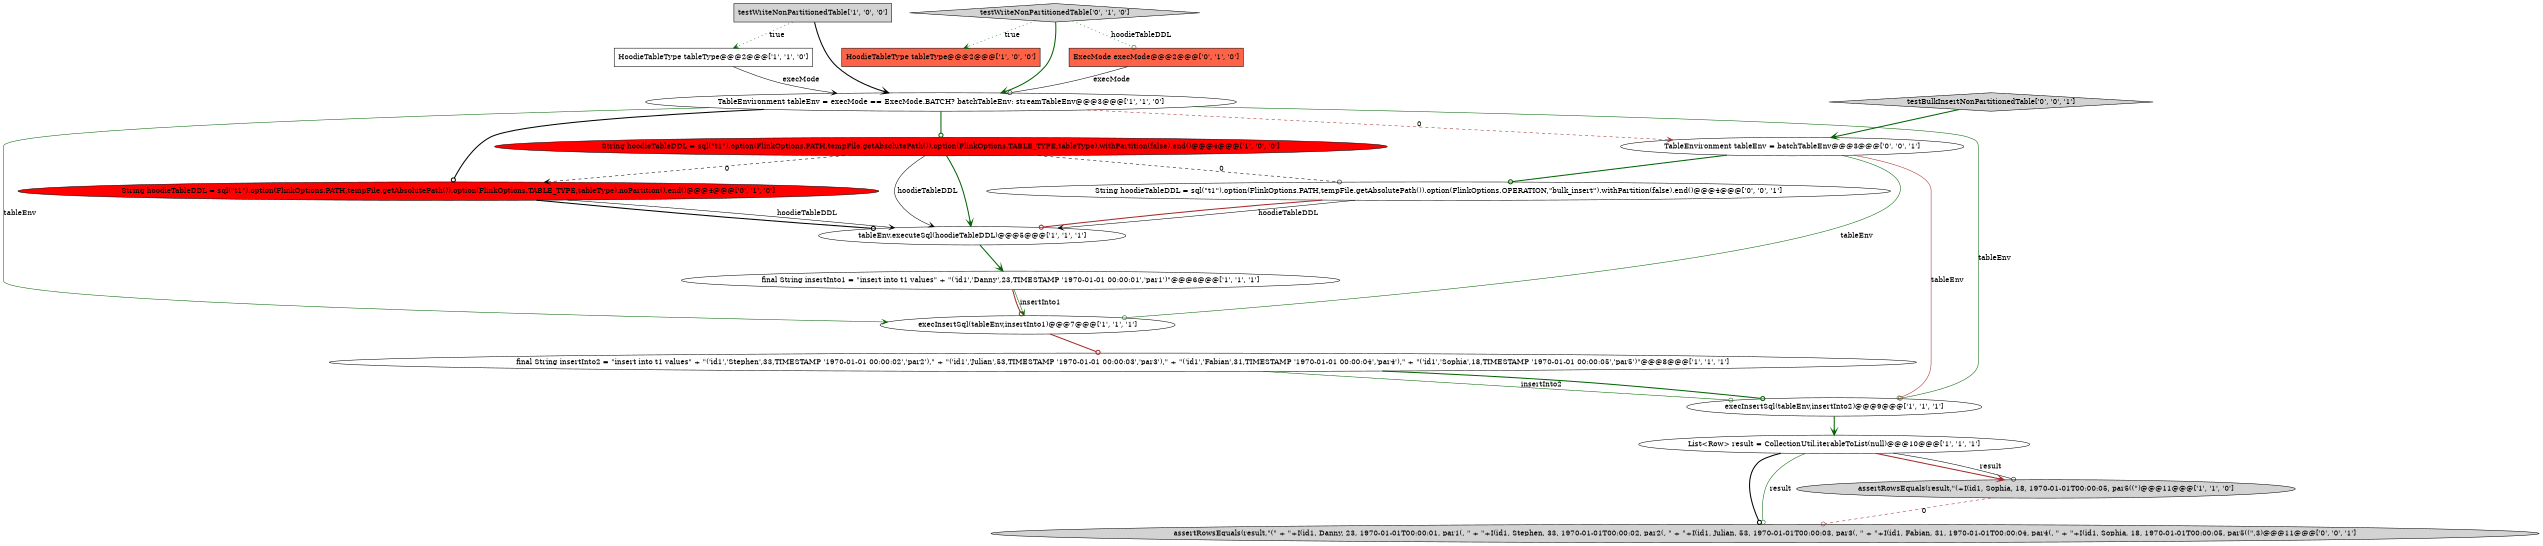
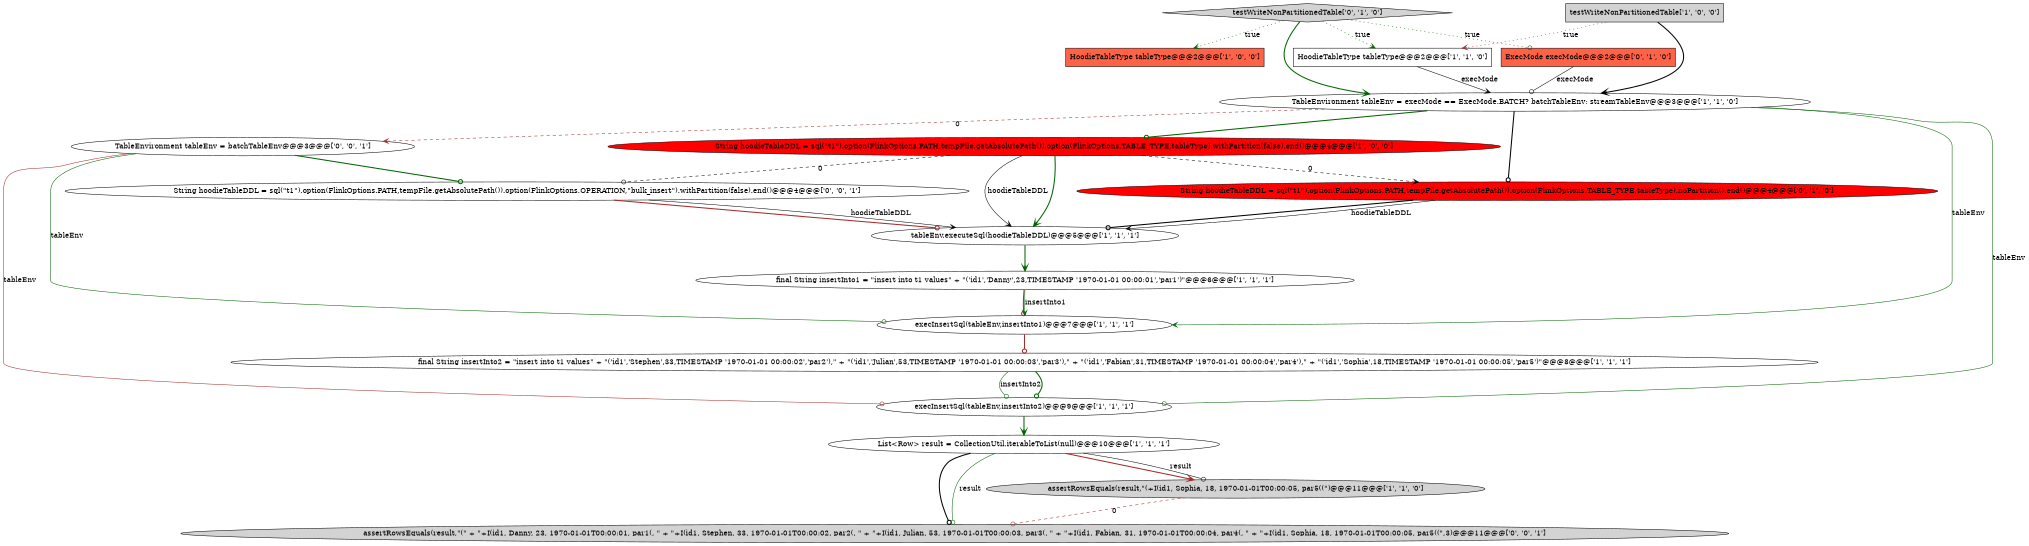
edge "testWriteNonPartitionedTable['0', '1', '0']" -> "HoodieTableType tableType@@@2@@@['1', '1', '0']": added, label "true"
edge "testWriteNonPartitionedTable['1', '0', '0']" -> "HoodieTableType tableType@@@2@@@['1', '1', '0']": color darkgreen -> brown
edge "testWriteNonPartitionedTable['0', '1', '0']" -> "ExecMode execMode@@@2@@@['0', '1', '0']": label "hoodieTableDDL" -> "true"
node "testBulkInsertNonPartitionedTable['0', '0', '1']": removed
